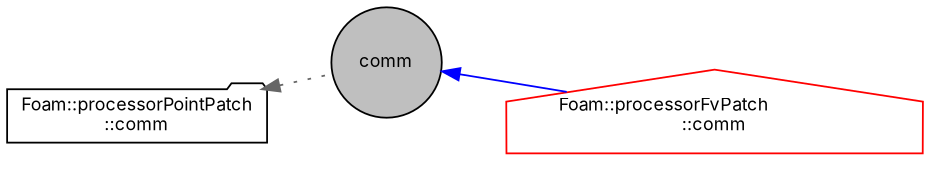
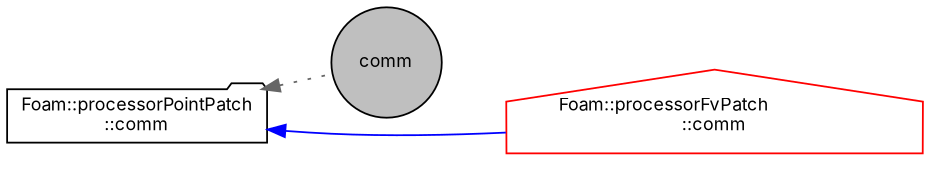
edge "Foam::processorFvPatch ::comm" -> "comm": now "Foam::processorFvPatch ::comm" -> "Foam::processorPointPatch ::comm"
